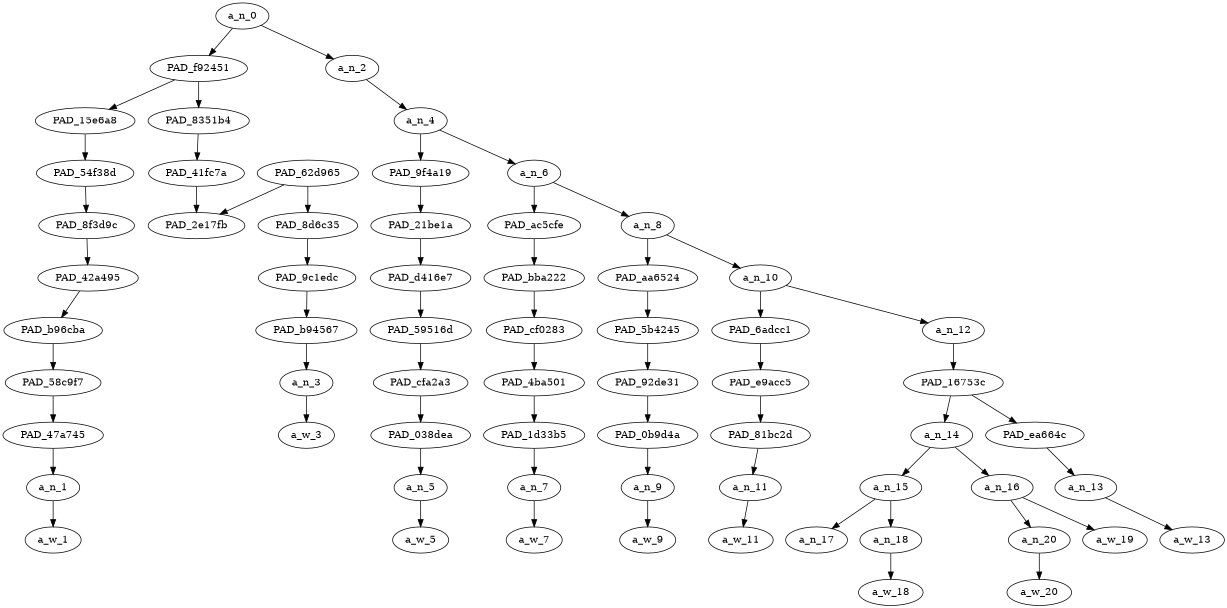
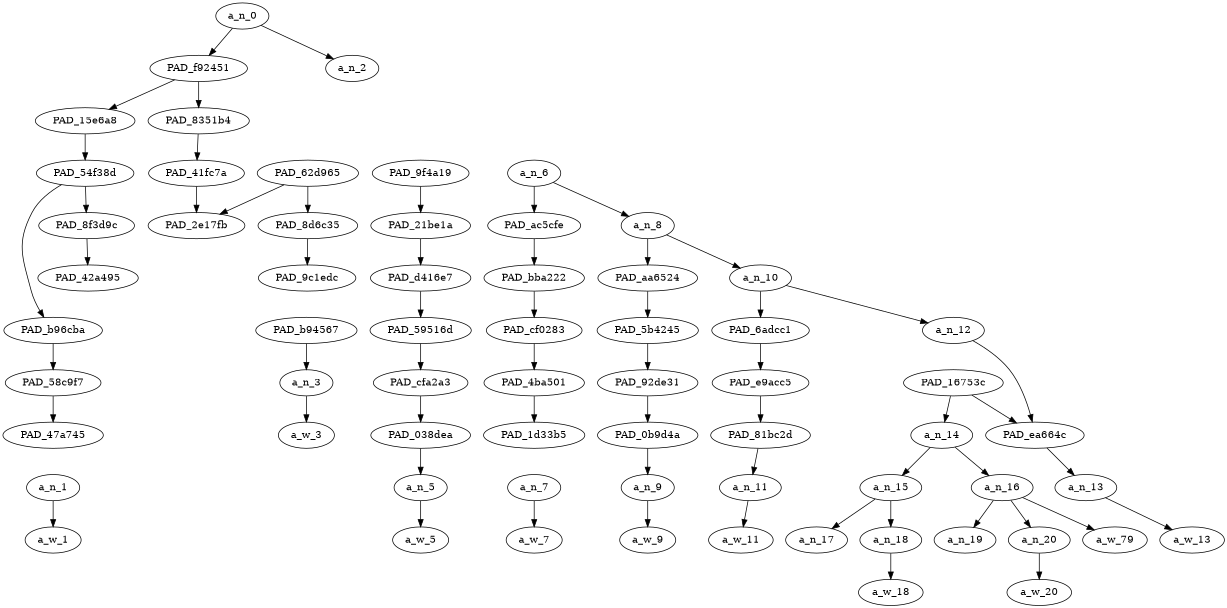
node "a_n_4": removed
edge "PAD_42a495" -> "PAD_b96cba": now "PAD_54f38d" -> "PAD_b96cba"
edge "PAD_9c1edc" -> "PAD_b94567": removed
edge "a_n_12" -> "PAD_16753c": now "a_n_12" -> "PAD_ea664c"
edge "PAD_47a745" -> "a_n_1": removed
edge "PAD_1d33b5" -> "a_n_7": removed
node "a_n_19": added
node "a_w_19": label "a_w_19" -> "a_w_79"
